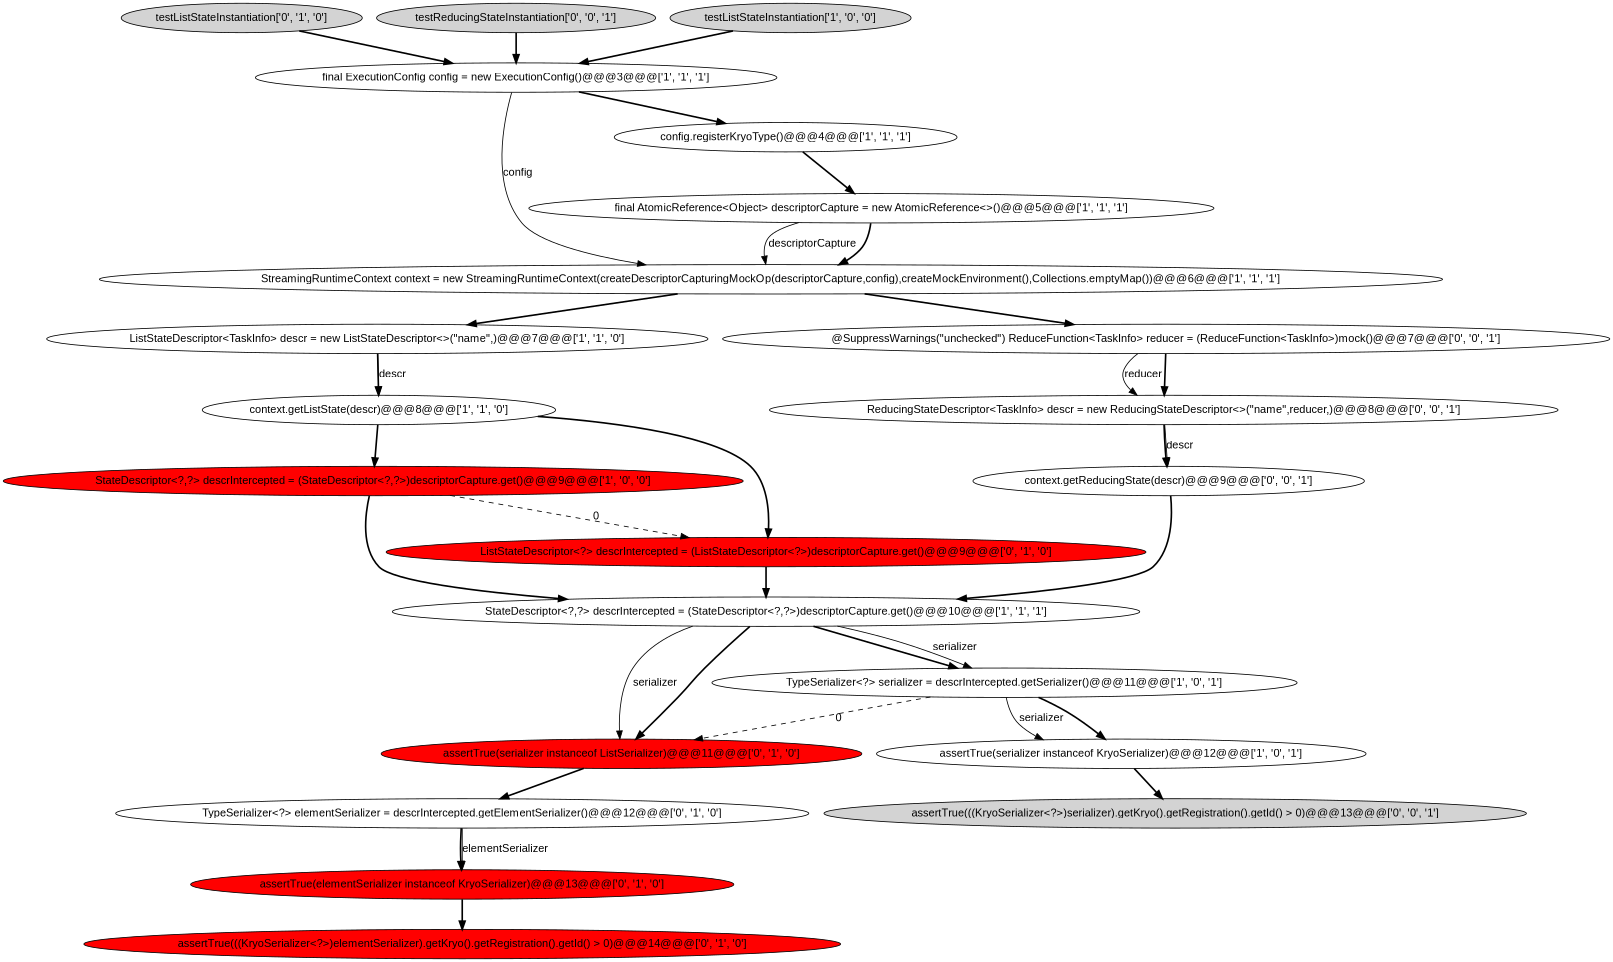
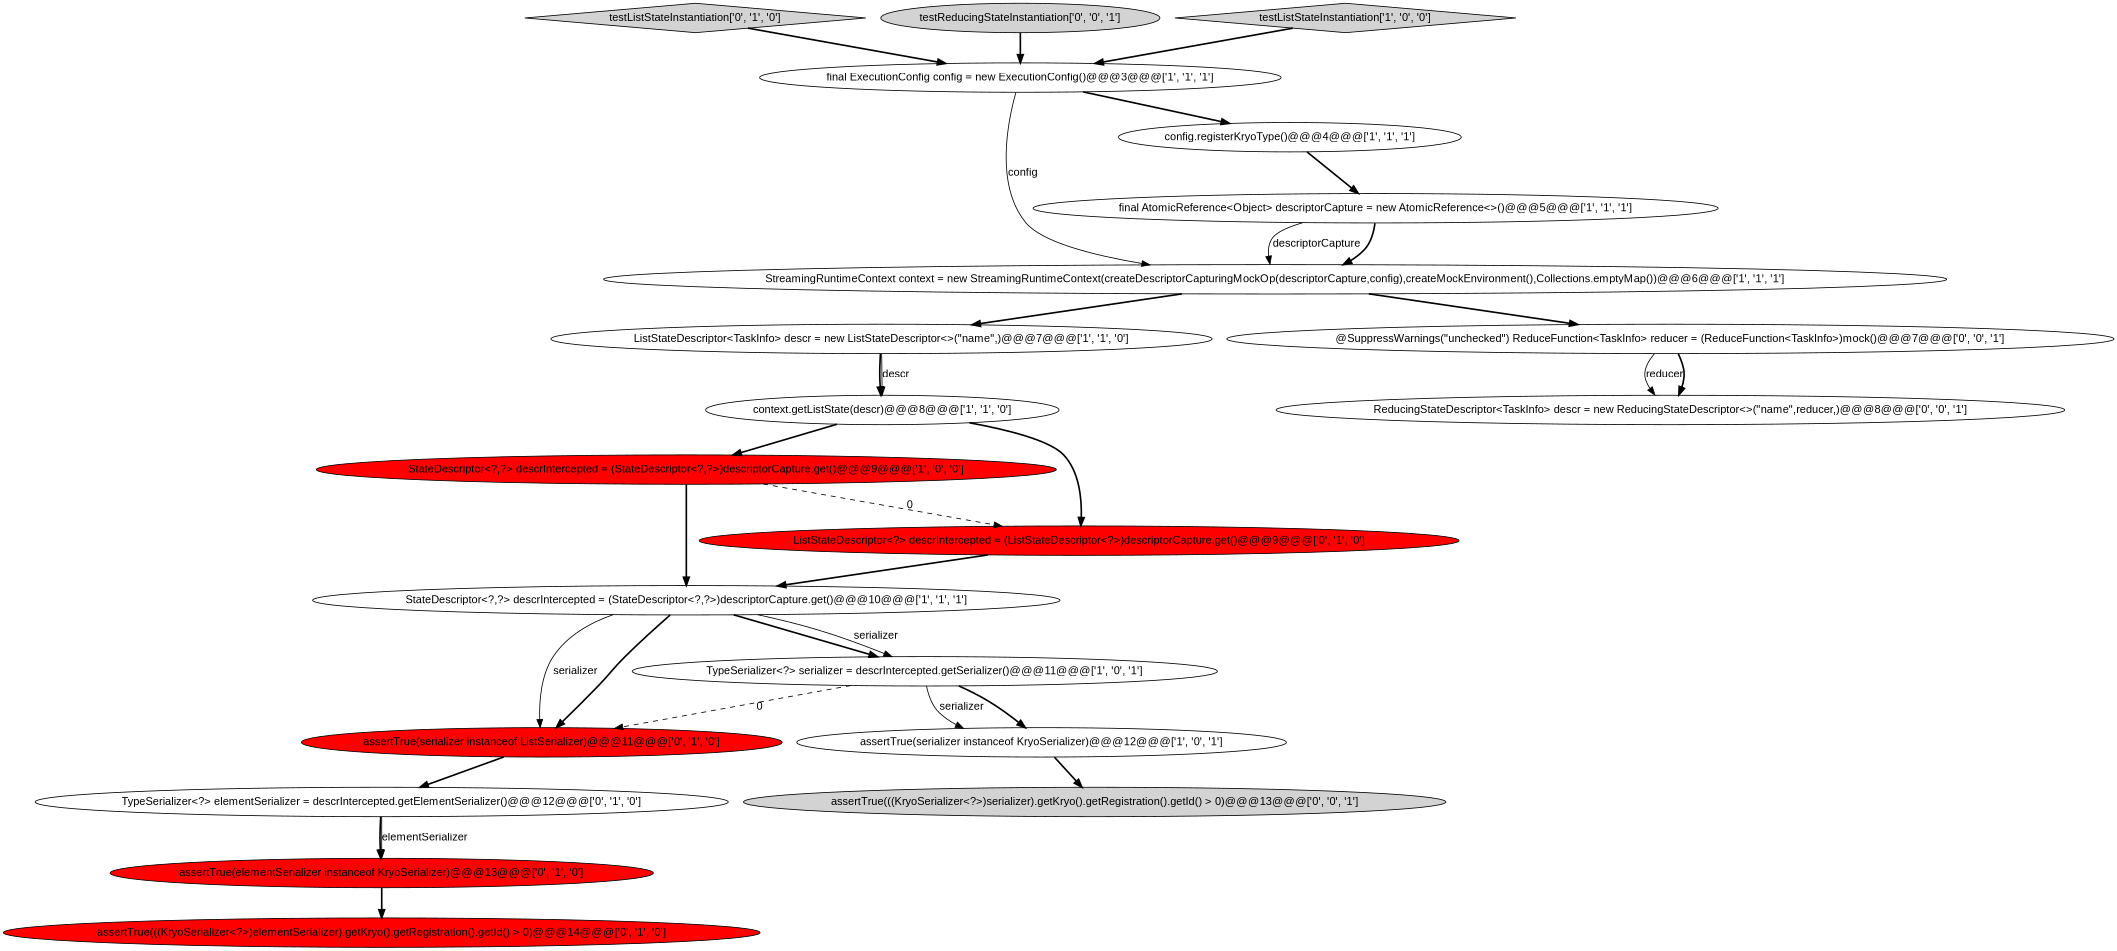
node "testListStateInstantiation['0', '1', '0']": shape ellipse -> diamond
node "testListStateInstantiation['1', '0', '0']": shape ellipse -> diamond
node "context.getReducingState(descr)@@@9@@@['0', '0', '1']": removed
